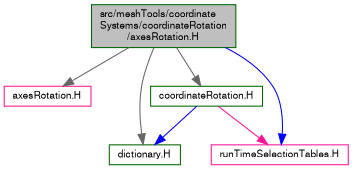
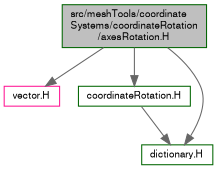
node "axesRotation.H": label "axesRotation.H" -> "vector.H"
edge "coordinateRotation.H" -> "dictionary.H": color blue -> gray40
node "runTimeSelectionTables.H": removed
